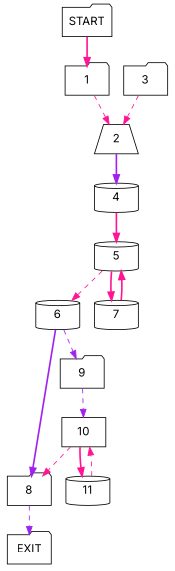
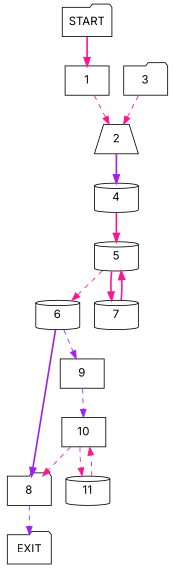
node "1": shape folder -> box
node "9": shape folder -> box
edge "10" -> "11": style bold -> dashed
